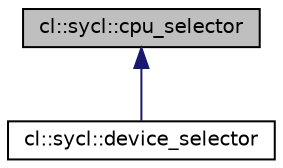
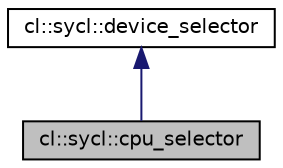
edge "cl::sycl::device_selector" -> "cl::sycl::cpu_selector": reversed
